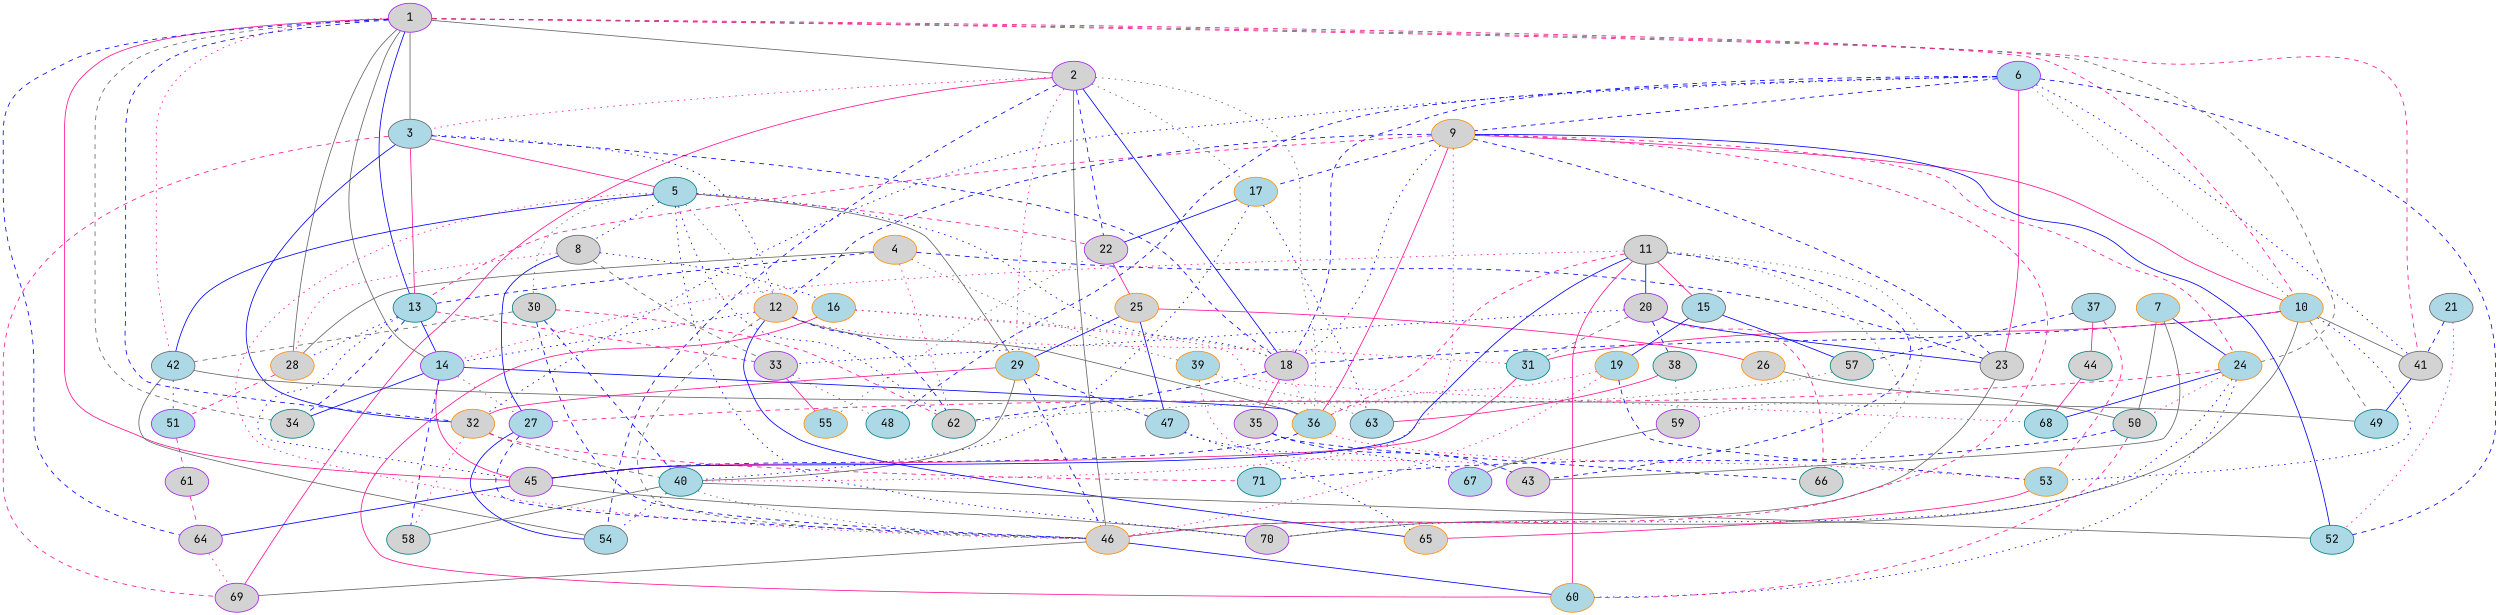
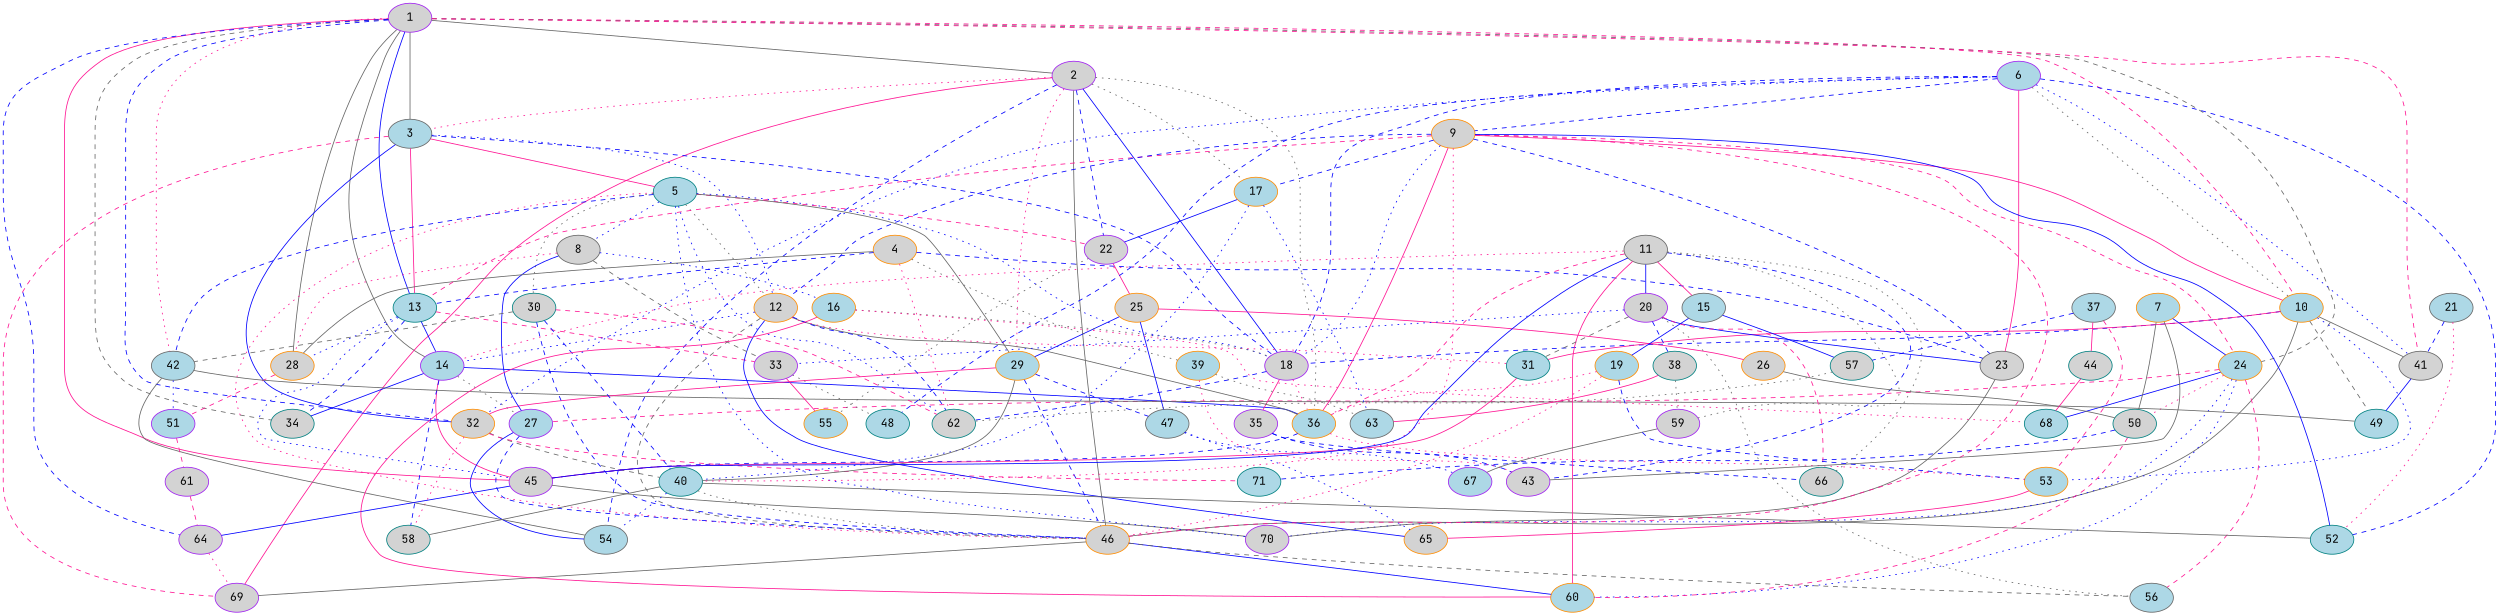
edge "5" -- "42": style solid -> dashed
node "56": added
